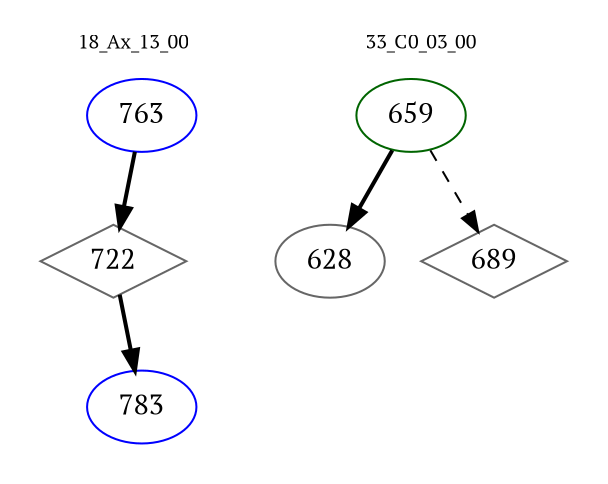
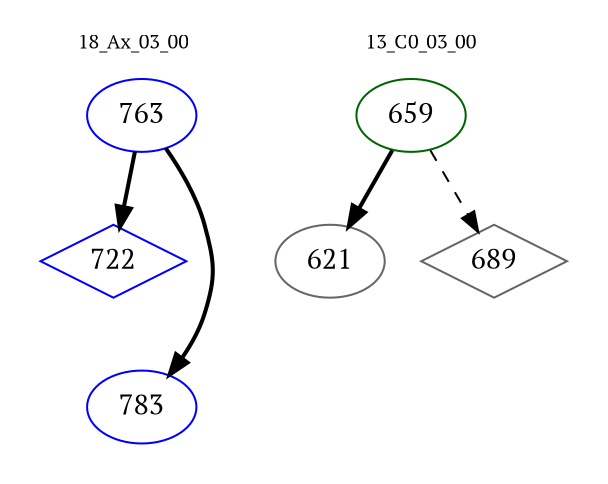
cluster "18_Ax_13_00": label "18_Ax_13_00" -> "18_Ax_03_00"
cluster "33_C0_03_00": label "33_C0_03_00" -> "13_C0_03_00"
node "722": color gray40 -> blue
node "628": label "628" -> "621"
edge "722" -> "783": now "763" -> "783"
